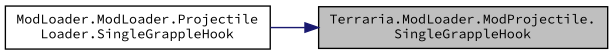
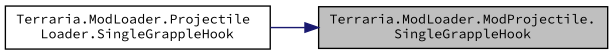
node "ModLoader.ModLoader.Projectile Loader.SingleGrappleHook": label "ModLoader.ModLoader.Projectile Loader.SingleGrappleHook" -> "Terraria.ModLoader.Projectile Loader.SingleGrappleHook"
